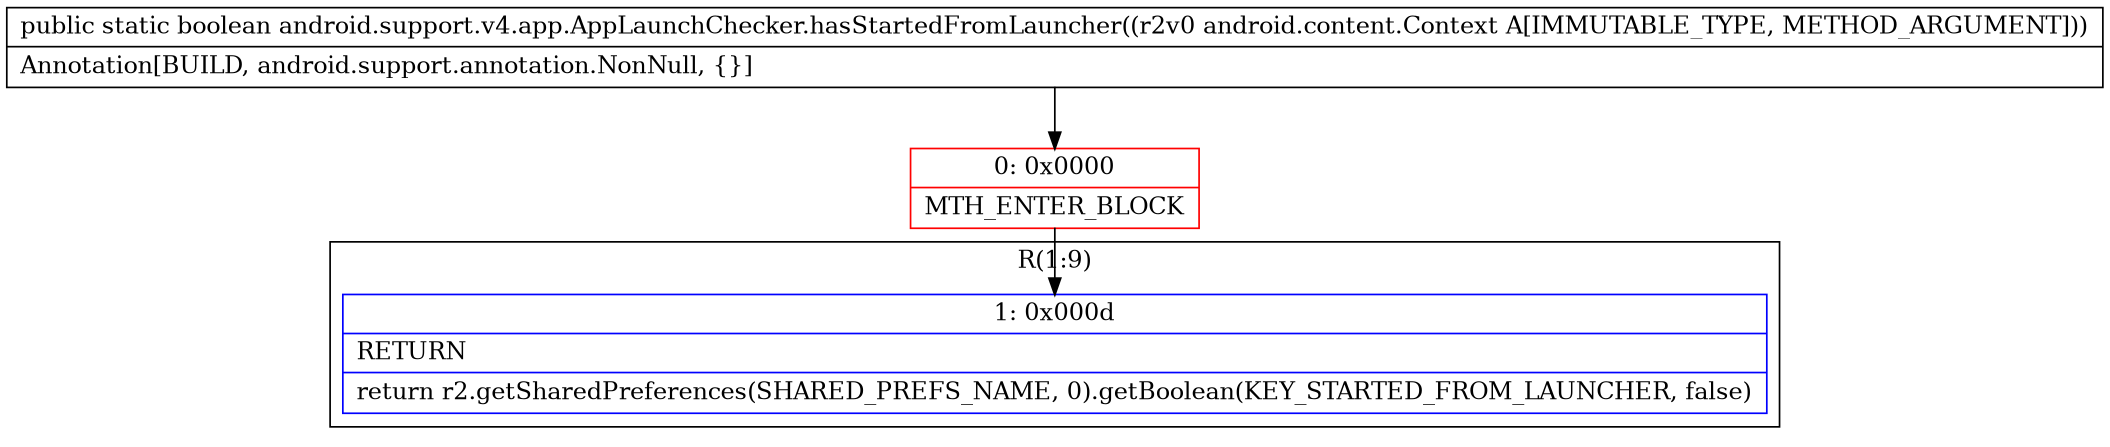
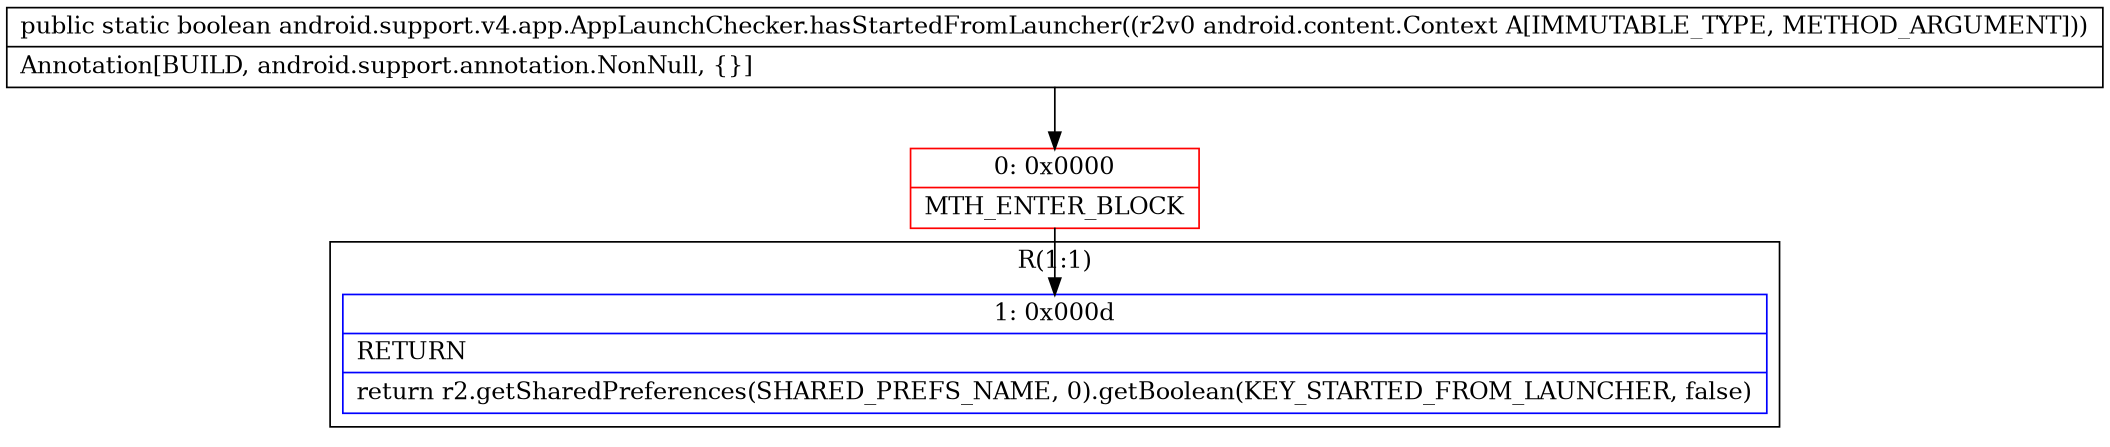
cluster "R(1:9)": label "R(1:9)" -> "R(1:1)"
